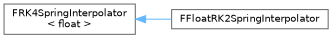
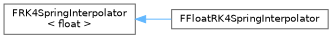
node "FFloatRK2SpringInterpolator": label "FFloatRK2SpringInterpolator" -> "FFloatRK4SpringInterpolator"
